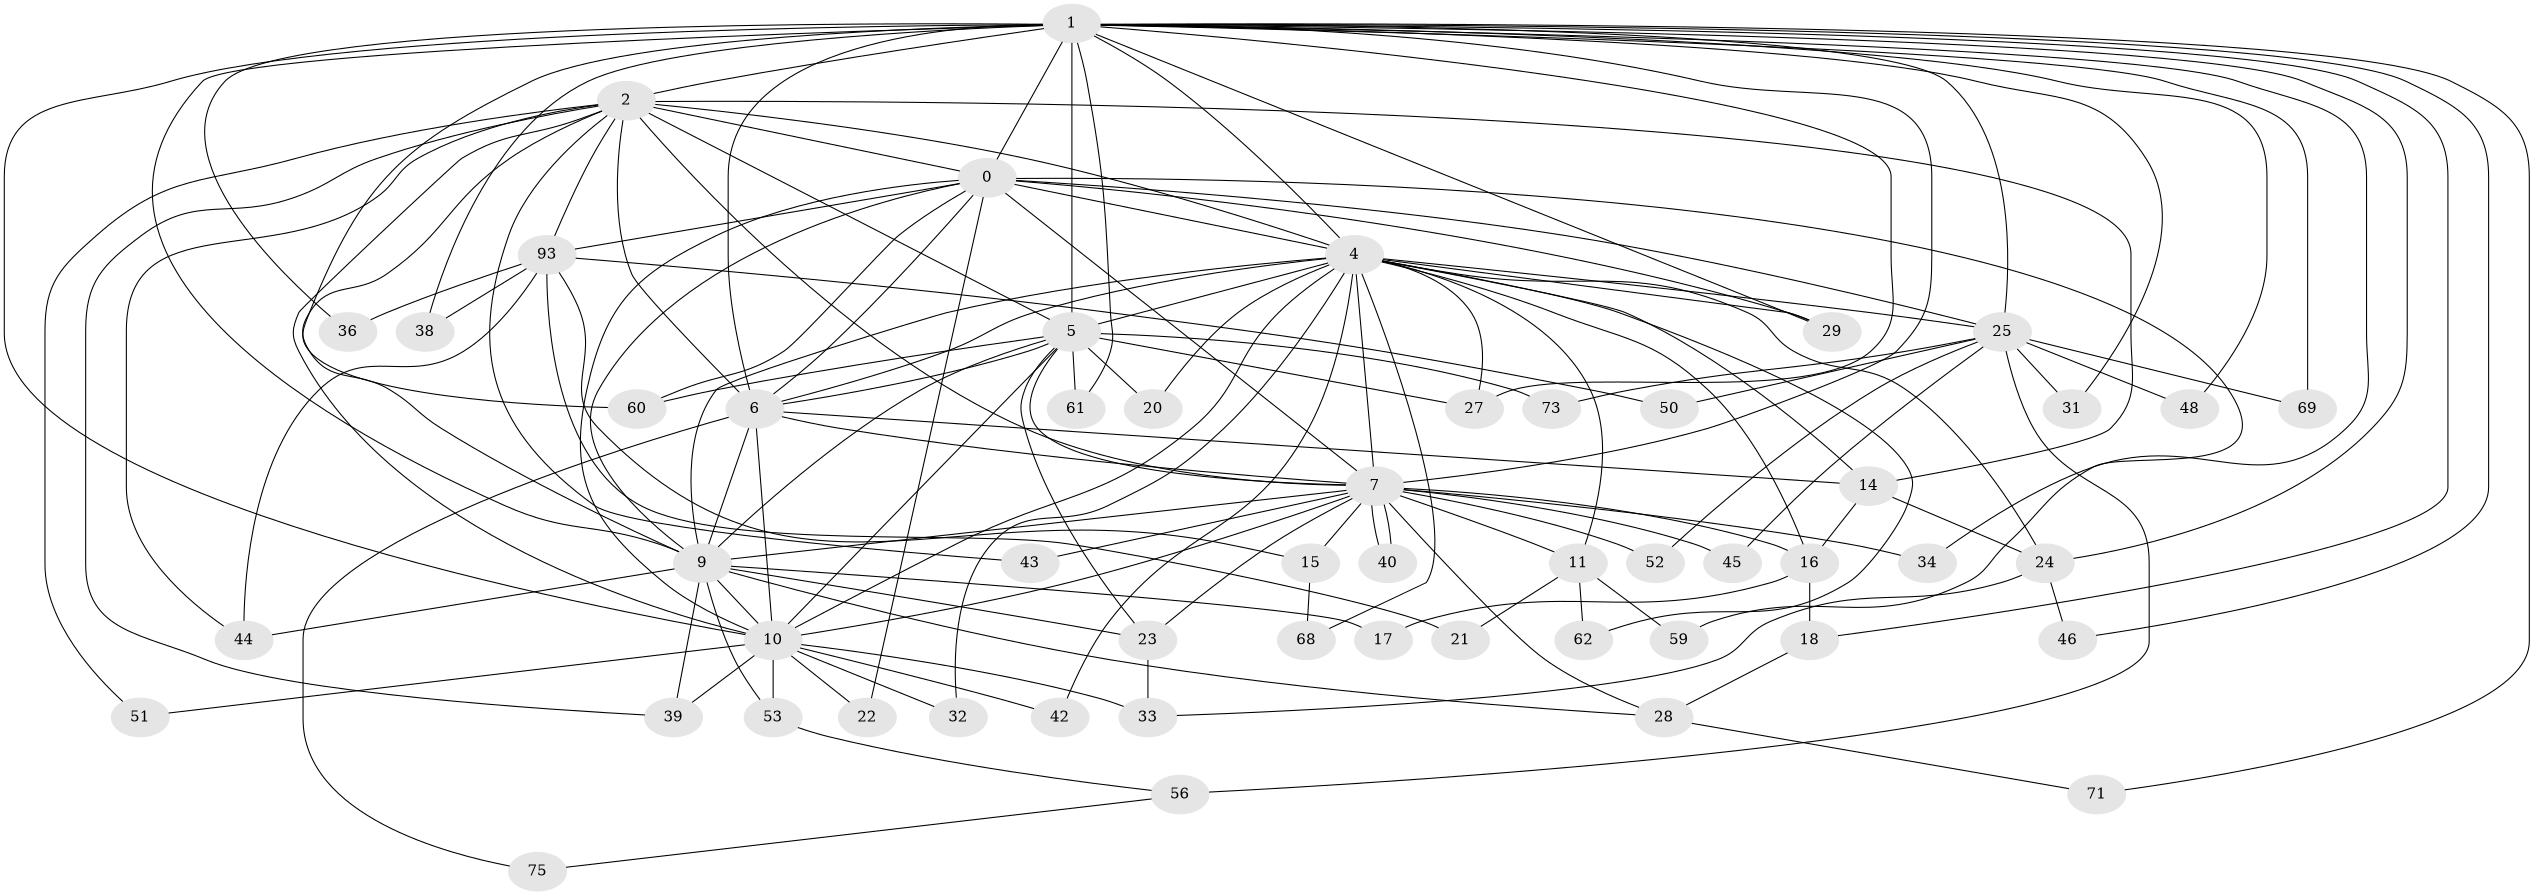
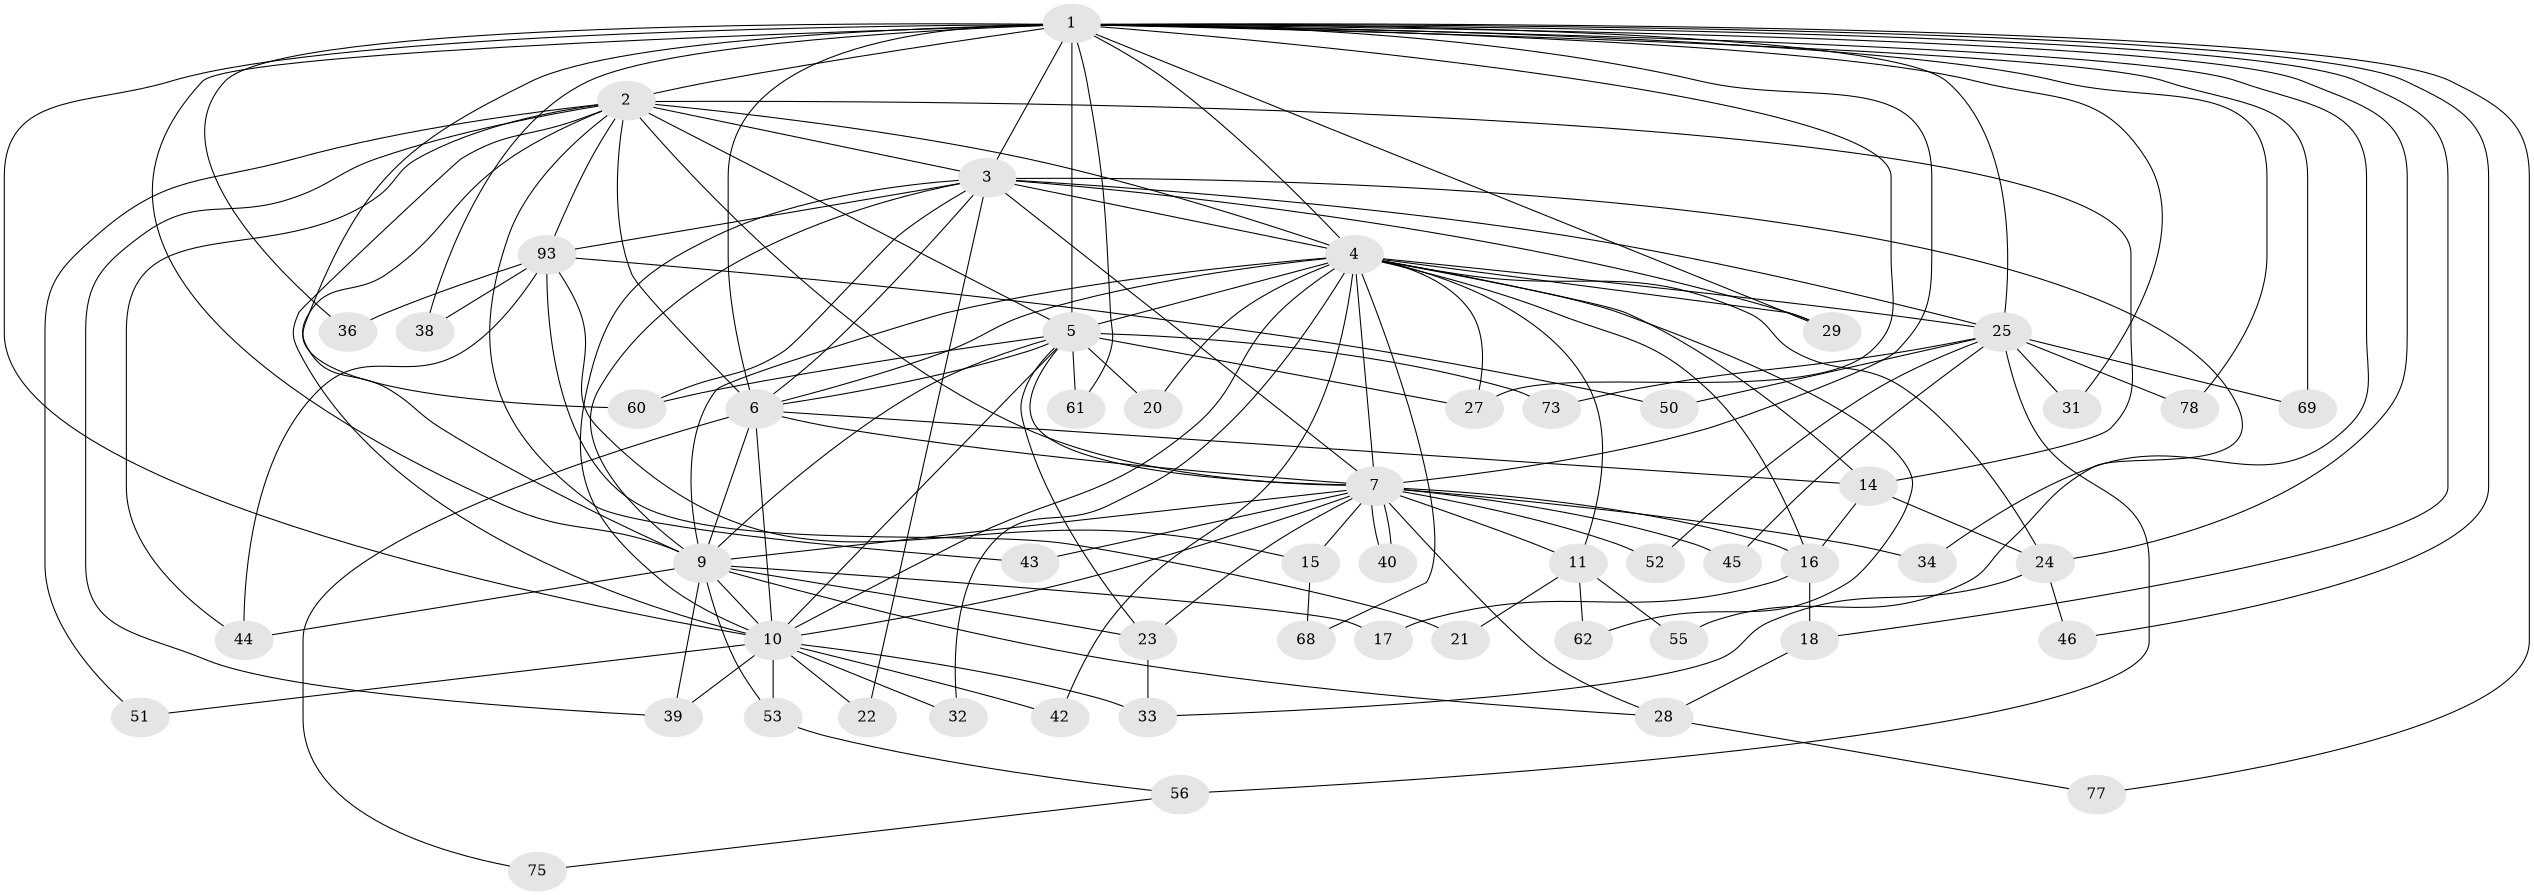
node "0": label "0" -> "3"
node "48": label "48" -> "78"
node "59": label "59" -> "55"
node "71": label "71" -> "77"
